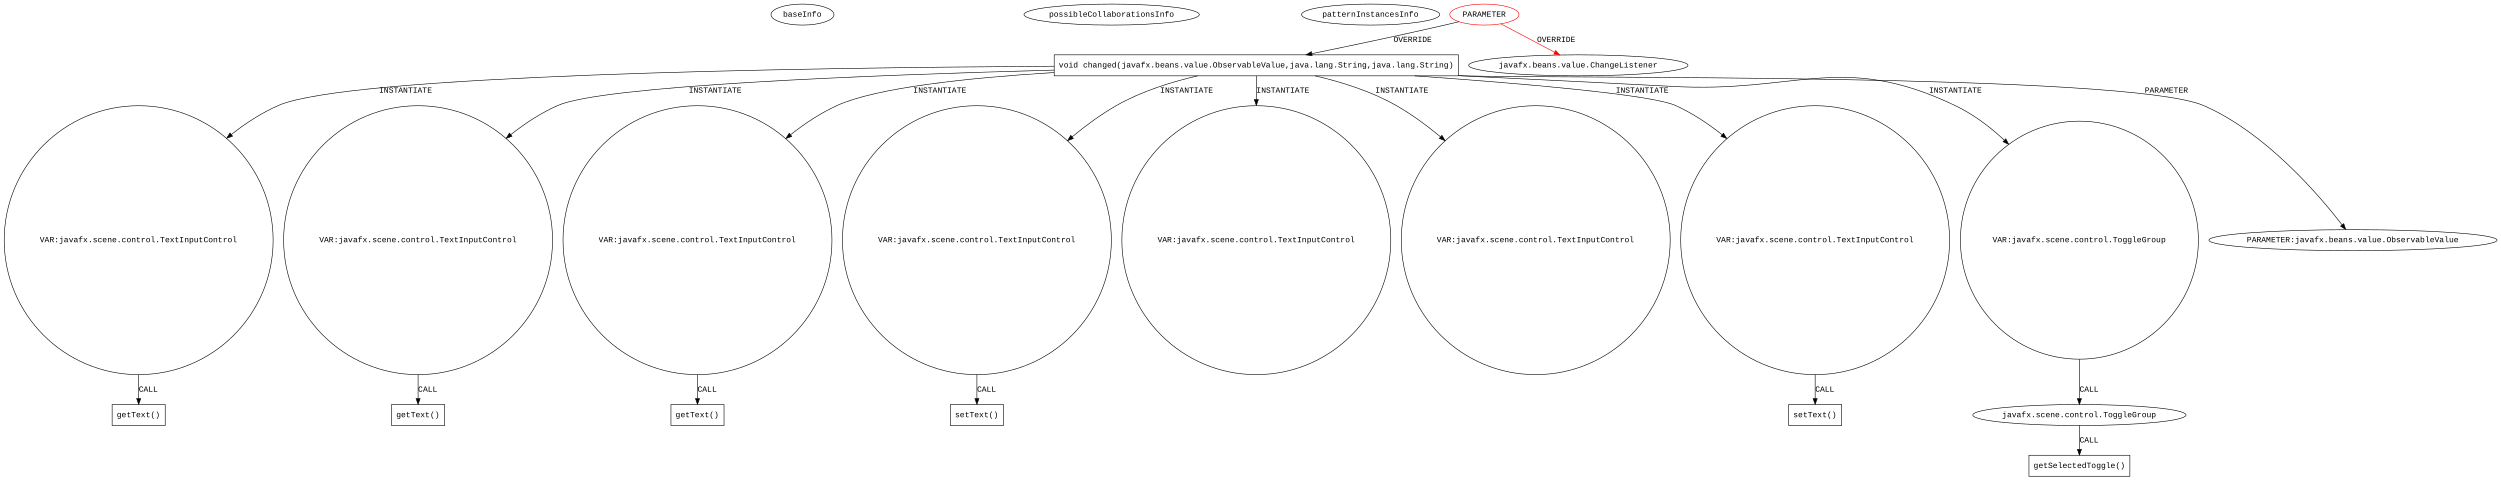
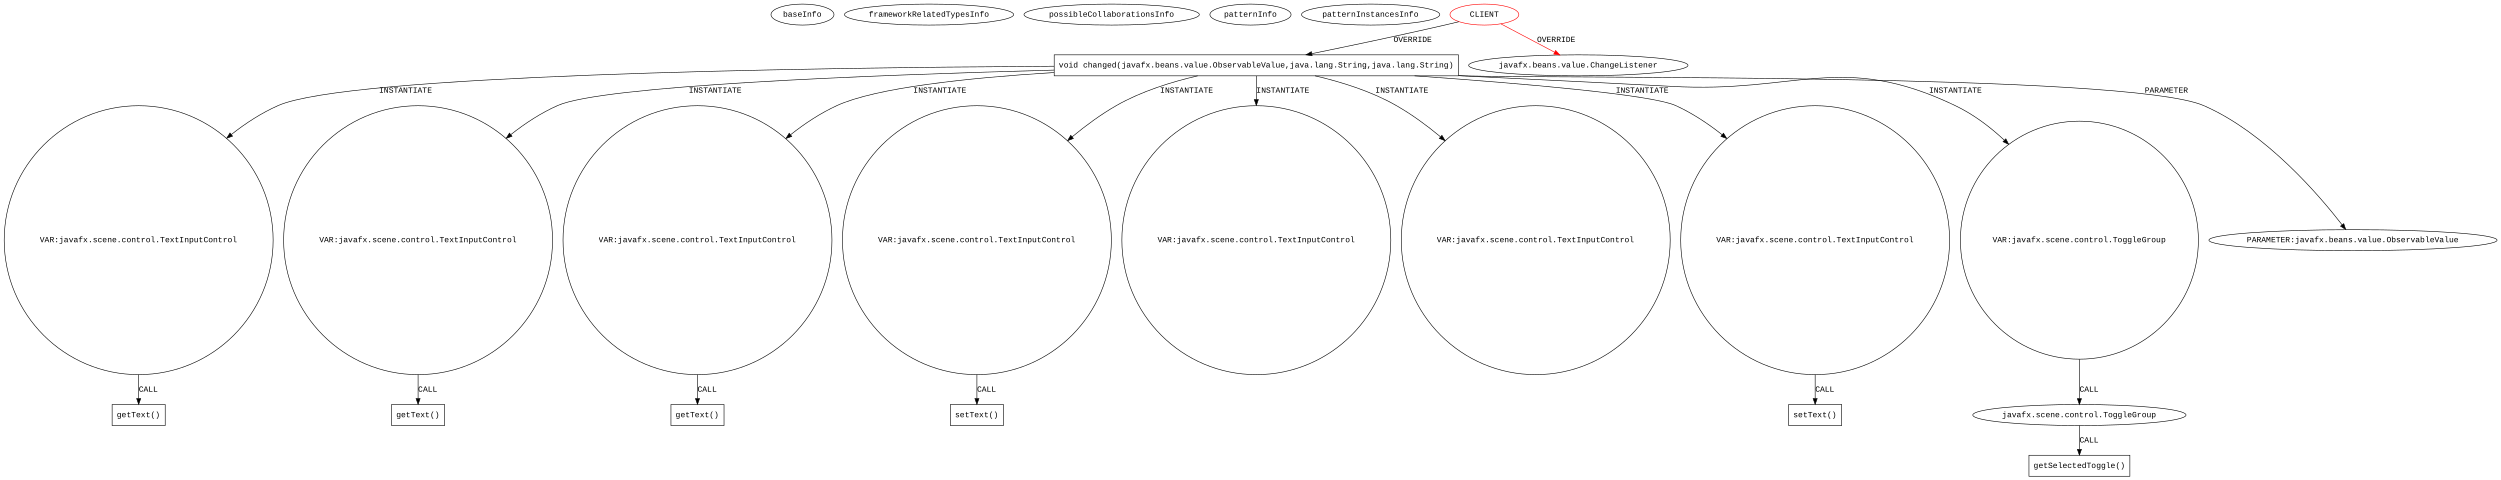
node "frameworkRelatedTypesInfo": added
node "patternInfo": added
node "PARAMETER": label "PARAMETER" -> "CLIENT"
